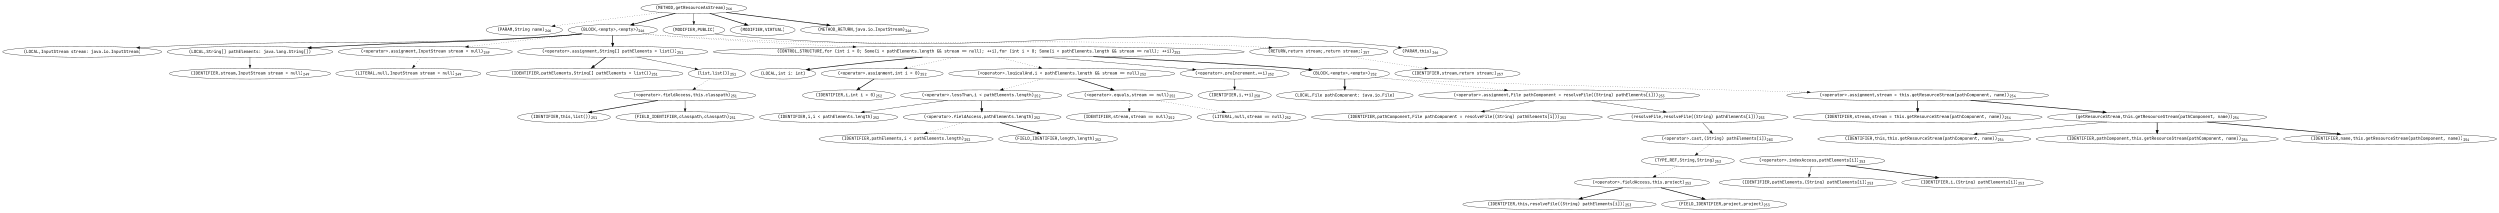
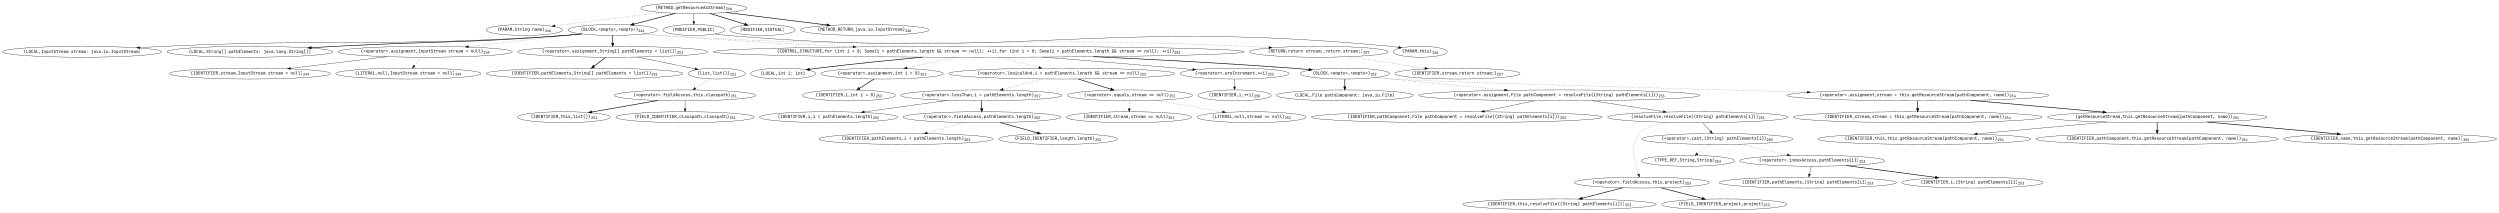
edge "(LOCAL,String[] pathElements: java.lang.String[])" -> "(IDENTIFIER,stream,InputStream stream = null)": now "(<operator>.assignment,InputStream stream = null)" -> "(IDENTIFIER,stream,InputStream stream = null)"
edge "(<operator>.cast,(String) pathElements[i])" -> "(<operator>.indexAccess,pathElements[i])": added
edge "(TYPE_REF,String,String)" -> "(<operator>.fieldAccess,this.project)": now "(resolveFile,resolveFile((String) pathElements[i]))" -> "(<operator>.fieldAccess,this.project)"
